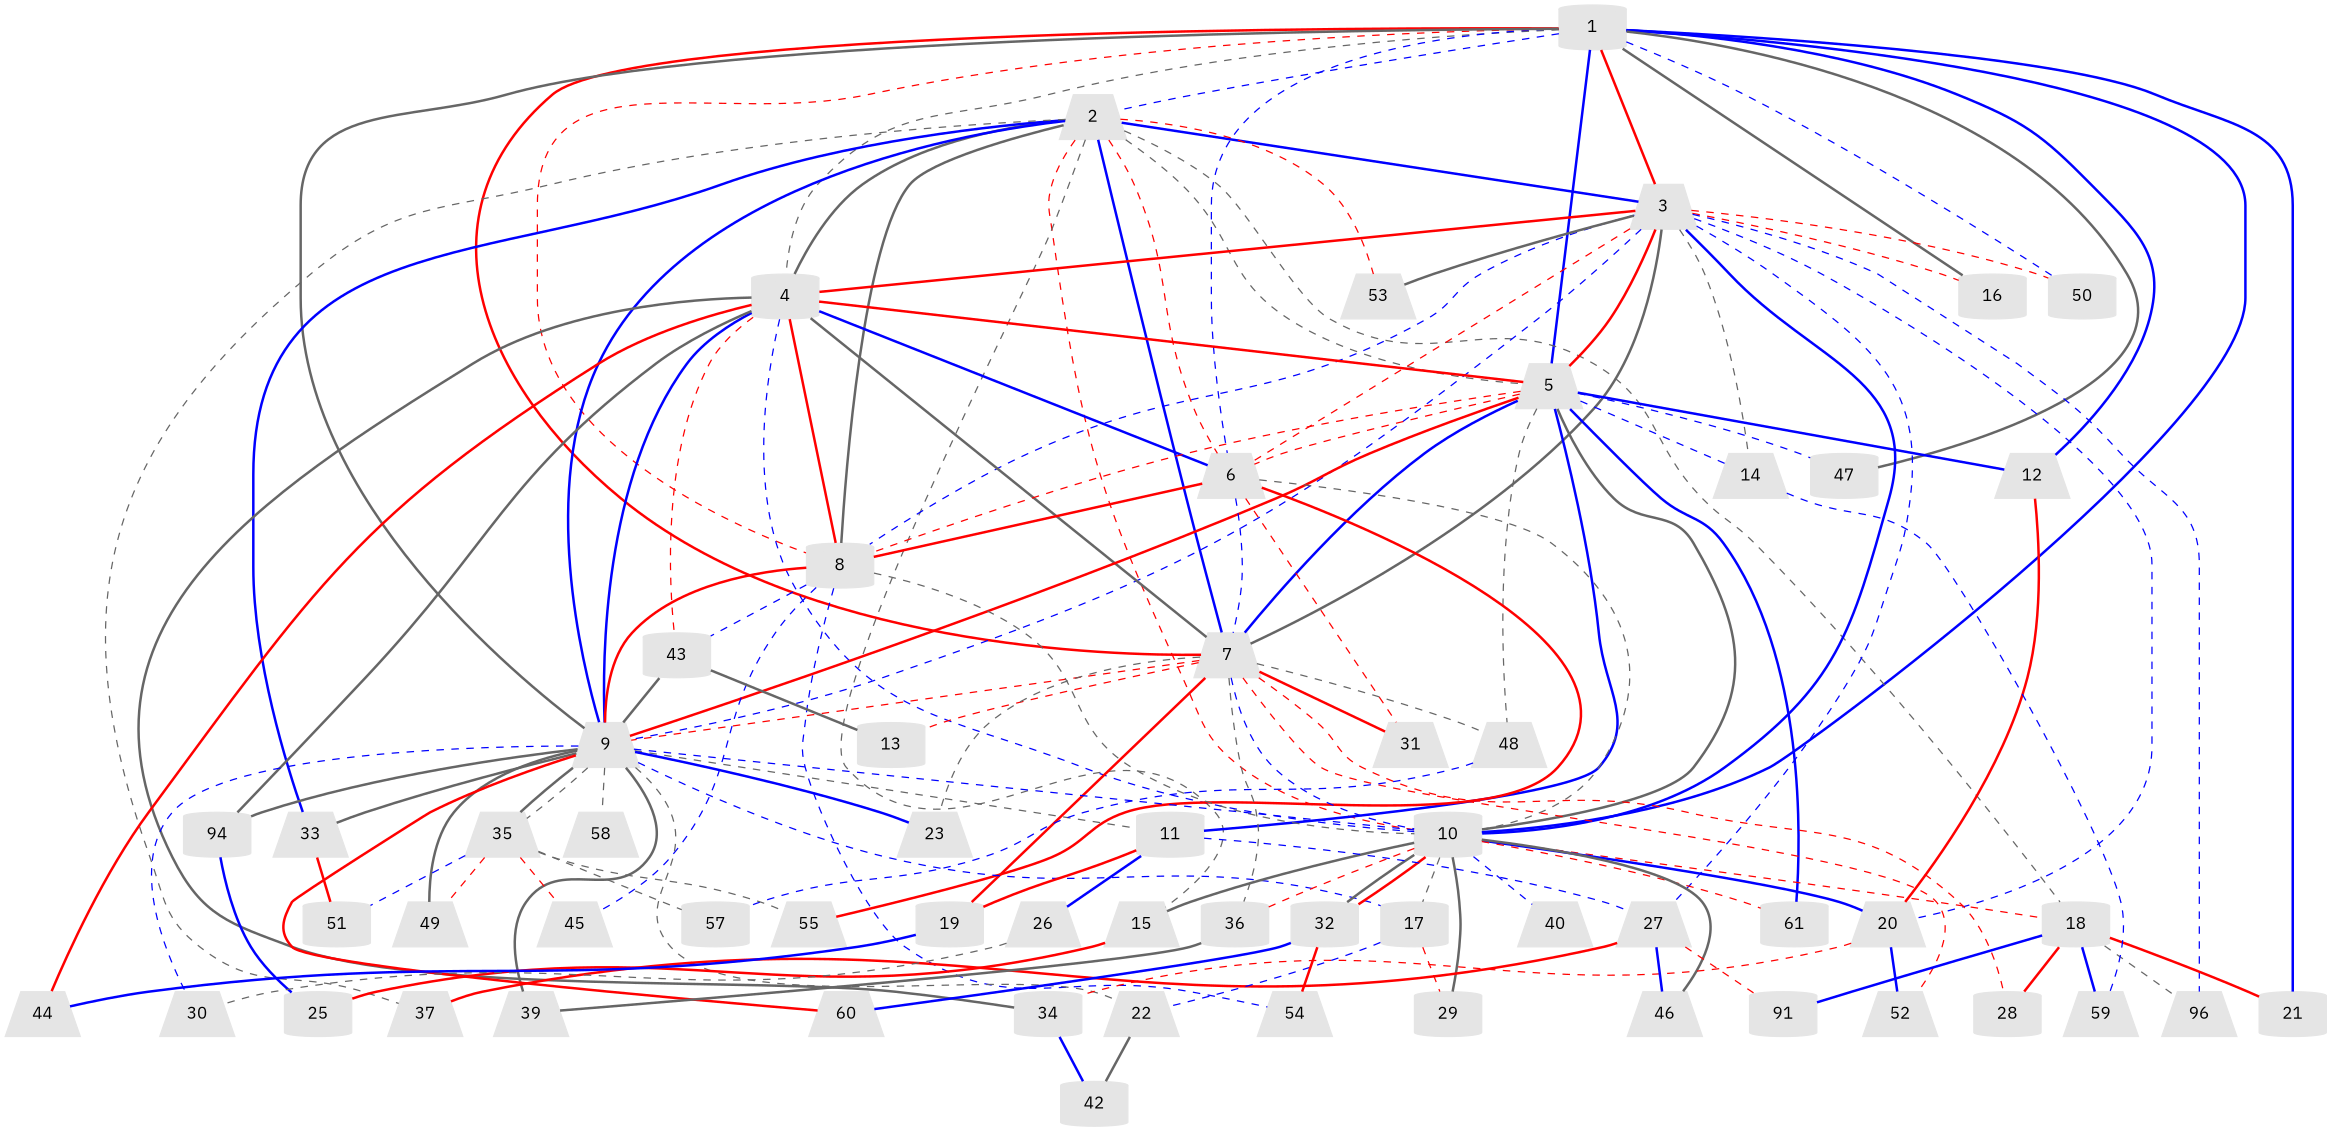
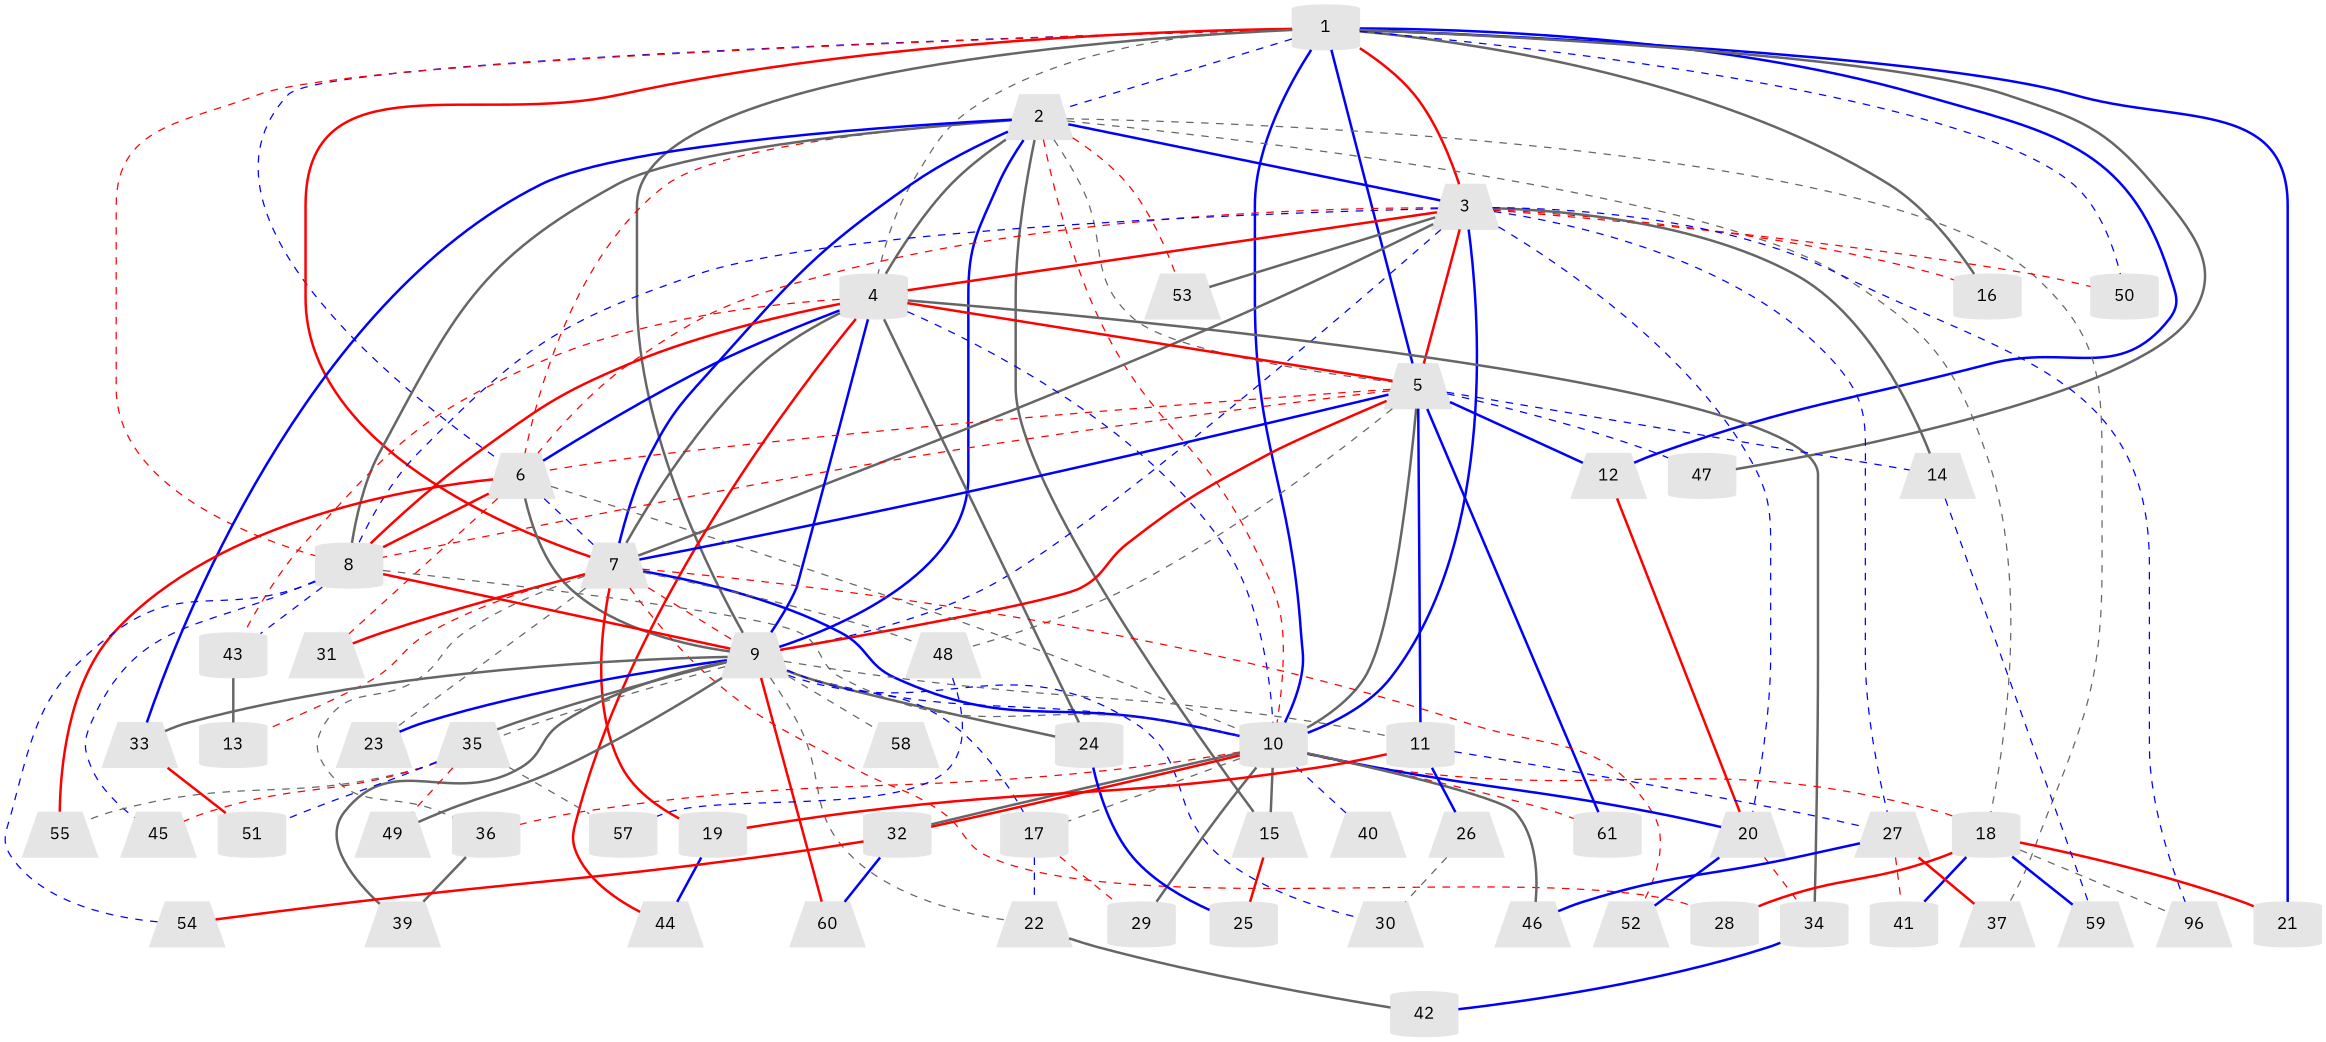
edge "3" -- "14": style dashed -> bold
edge "2" -- "15": style dashed -> bold
edge "43" -- "9": now "6" -- "9"
edge "7" -- "10": style dashed -> bold
node "94": label "94" -> "24"
node "91": label "91" -> "41"
